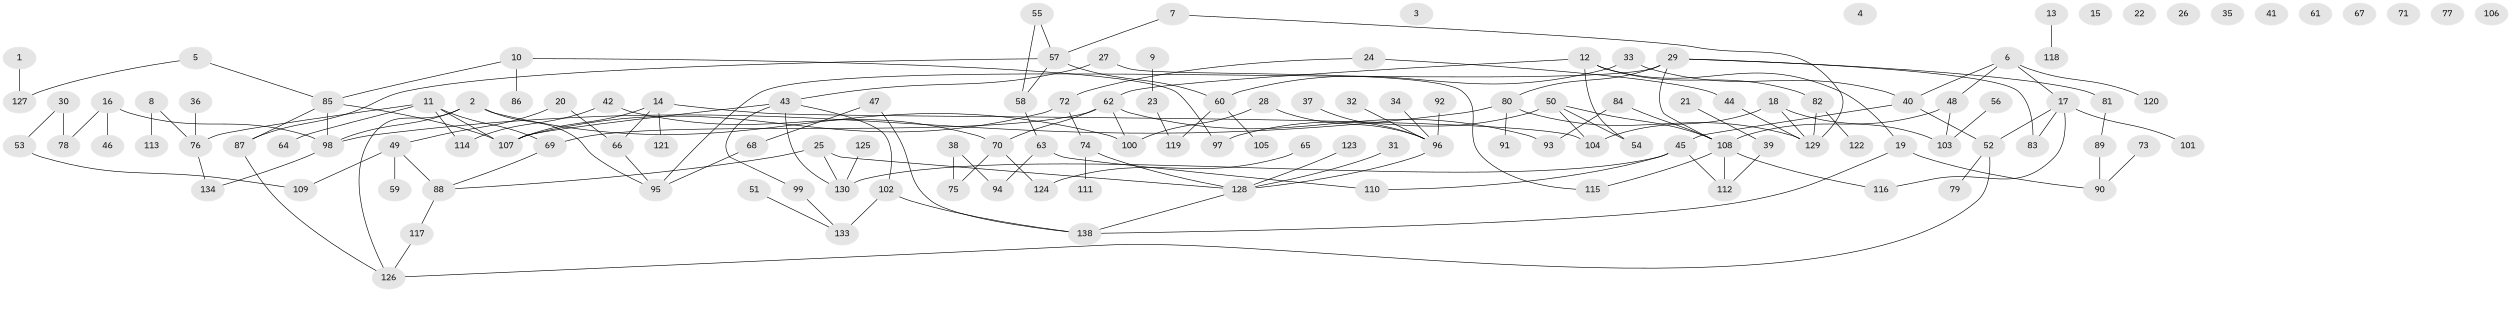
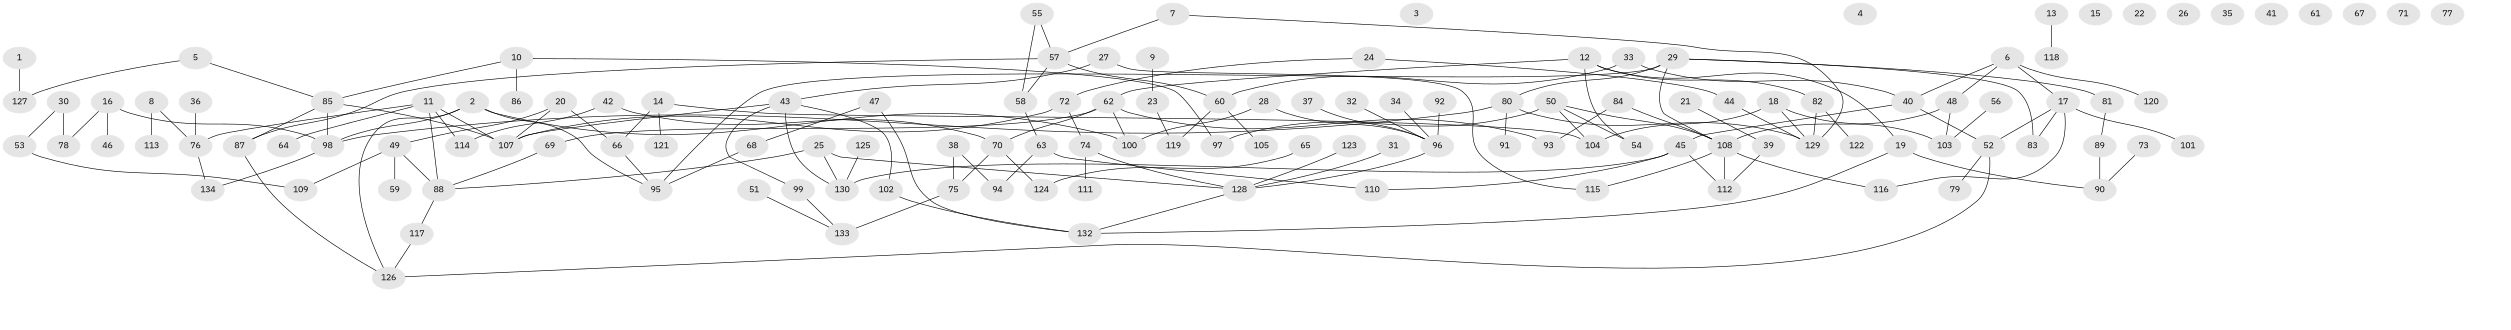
node "106": removed
edge "11" -- "69": now "11" -- "88"
edge "14" -- "107": now "20" -- "107"
edge "102" -- "133": now "75" -- "133"
node "138": label "138" -> "132"
